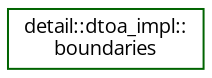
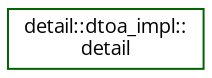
node "detail::dtoa_impl:: boundaries": label "detail::dtoa_impl:: boundaries" -> "detail::dtoa_impl:: detail"
